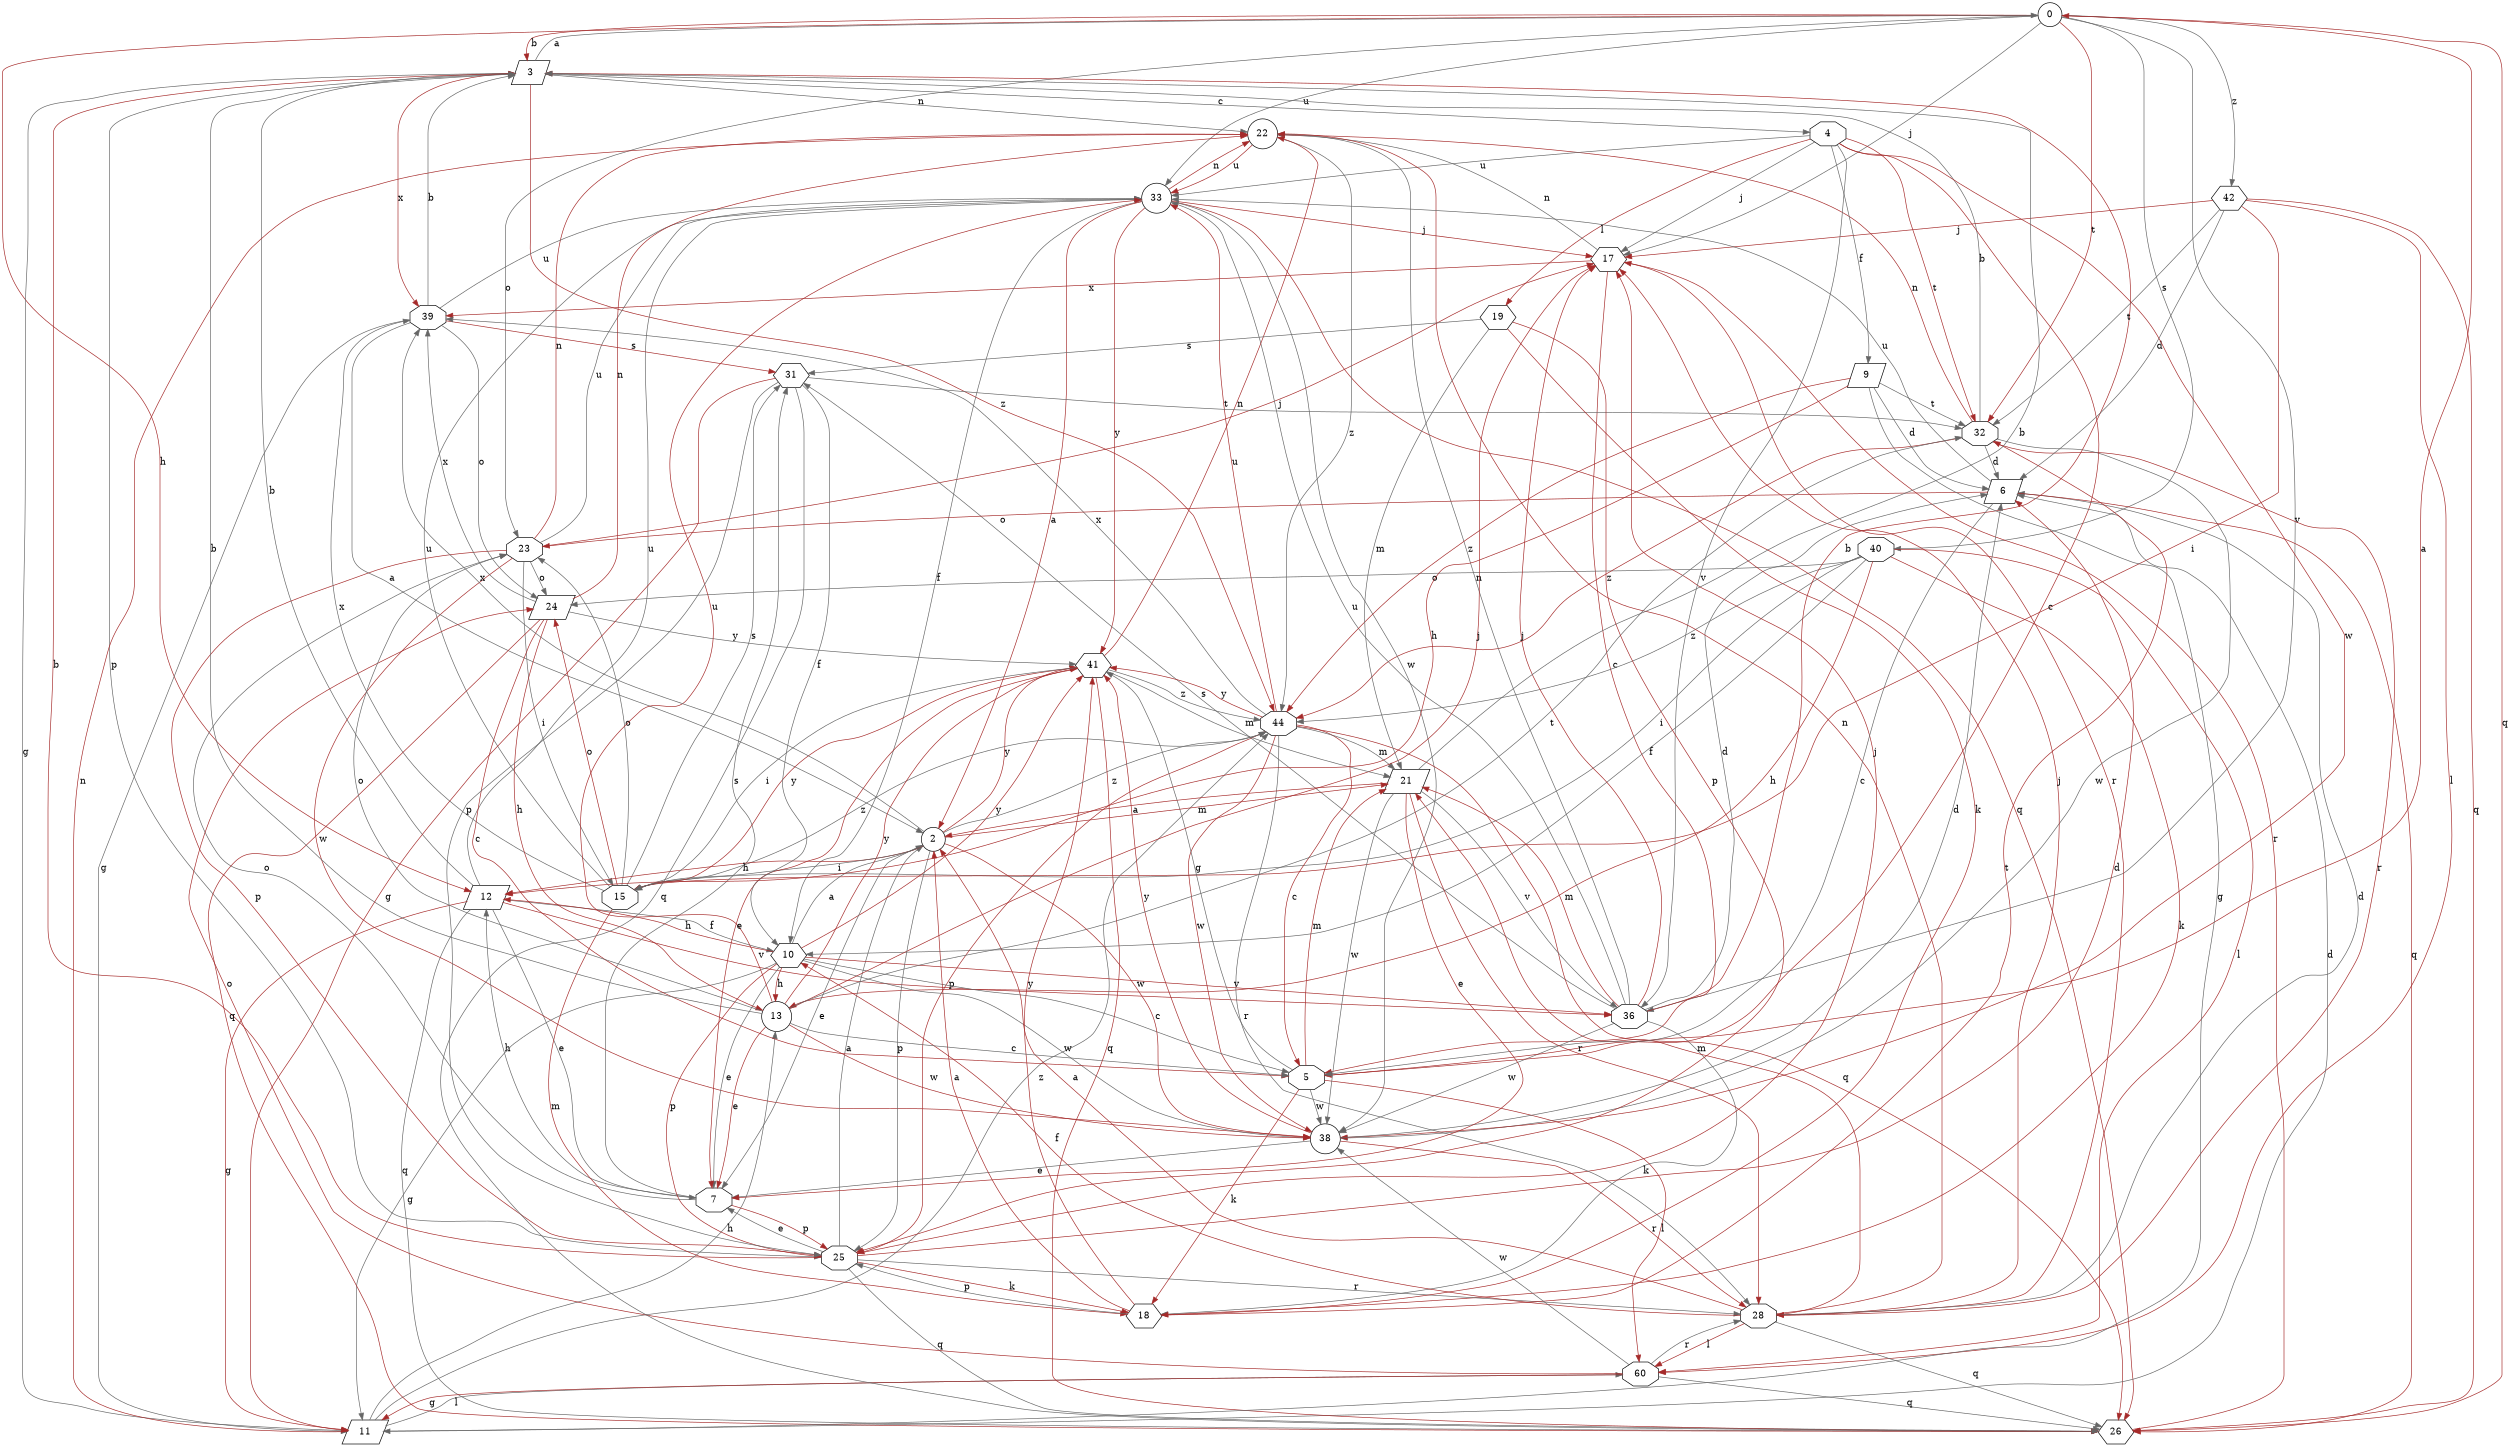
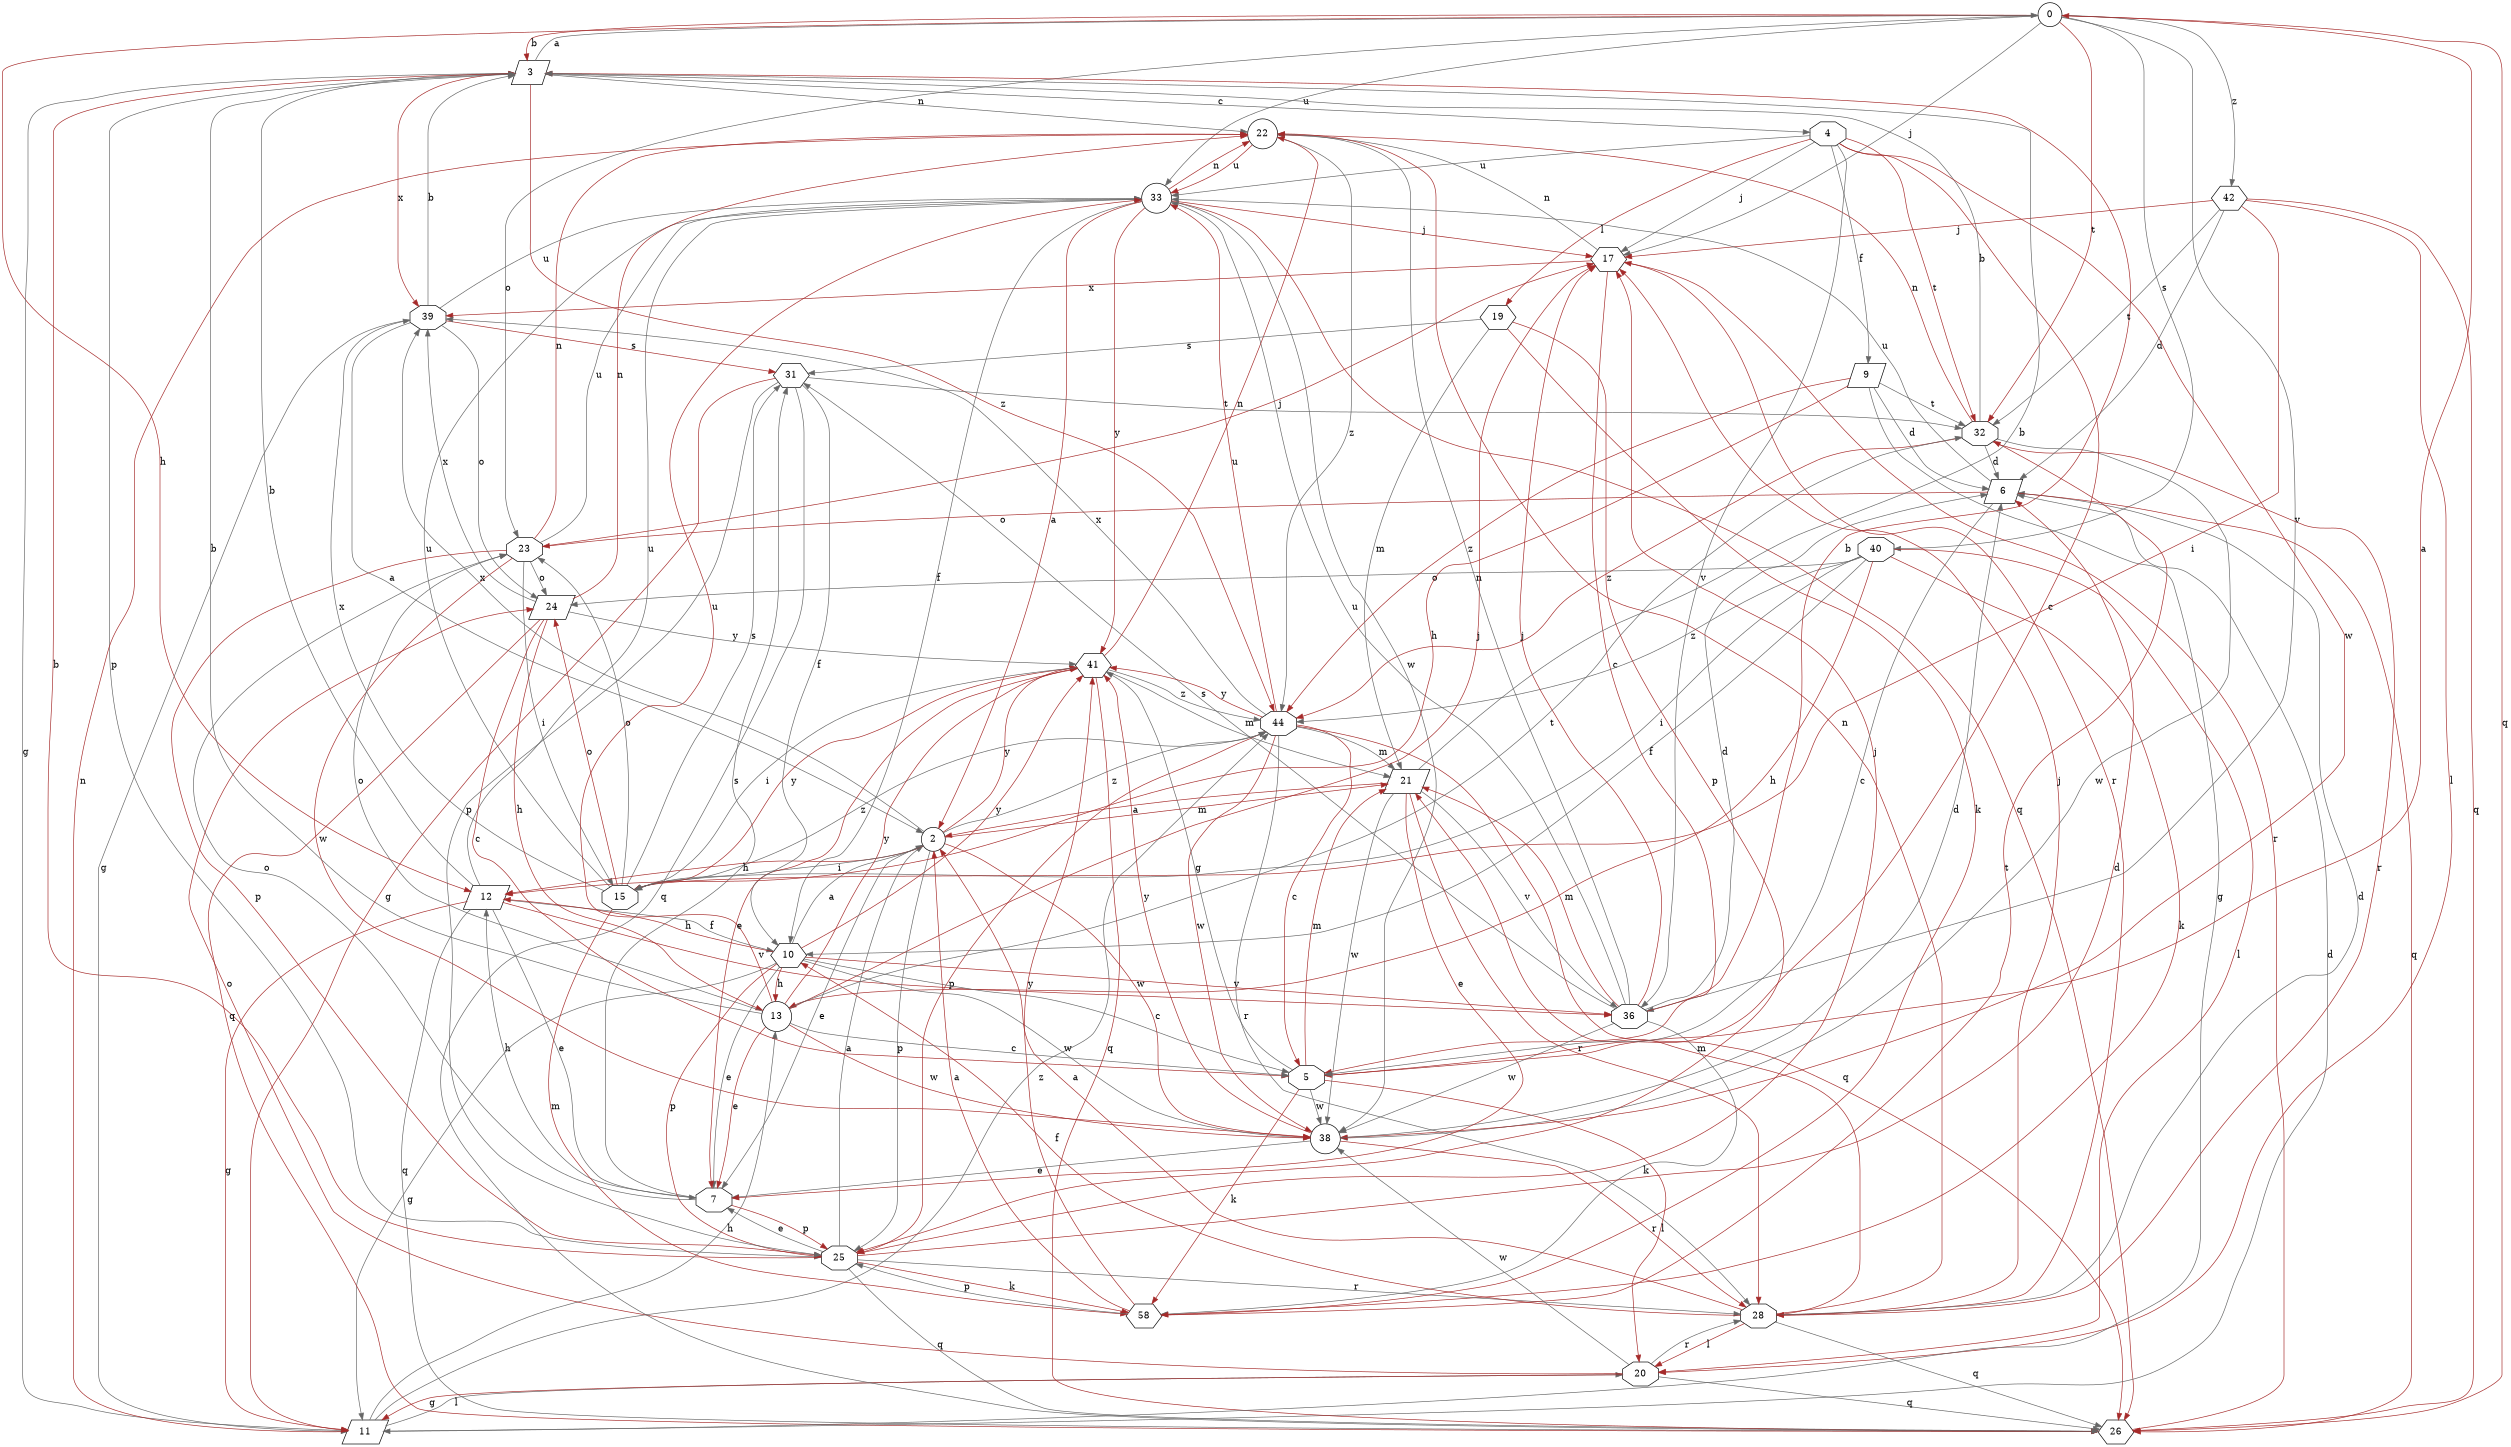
node "18": label "18" -> "58"
node "60": label "60" -> "20"
